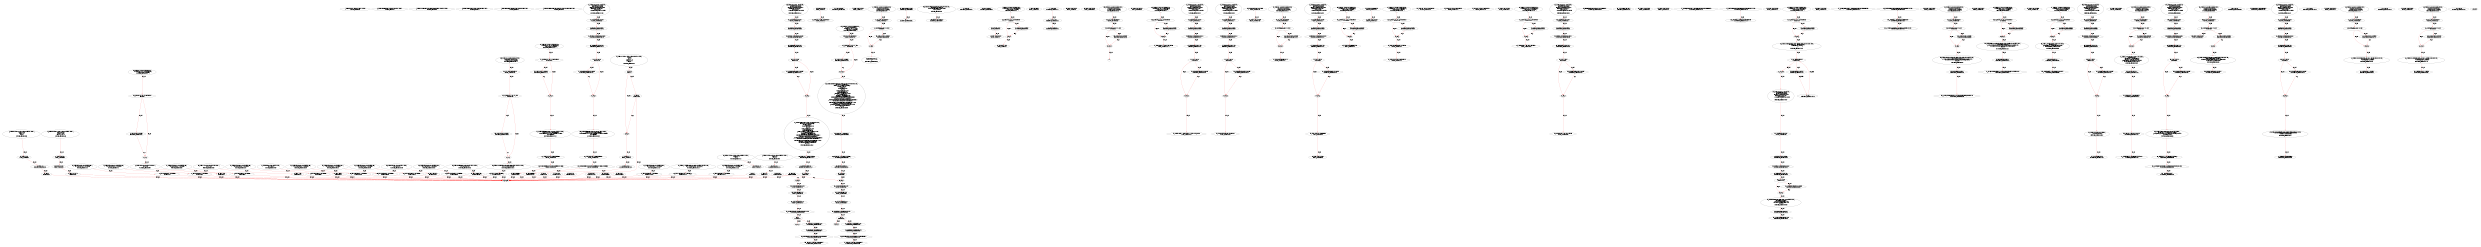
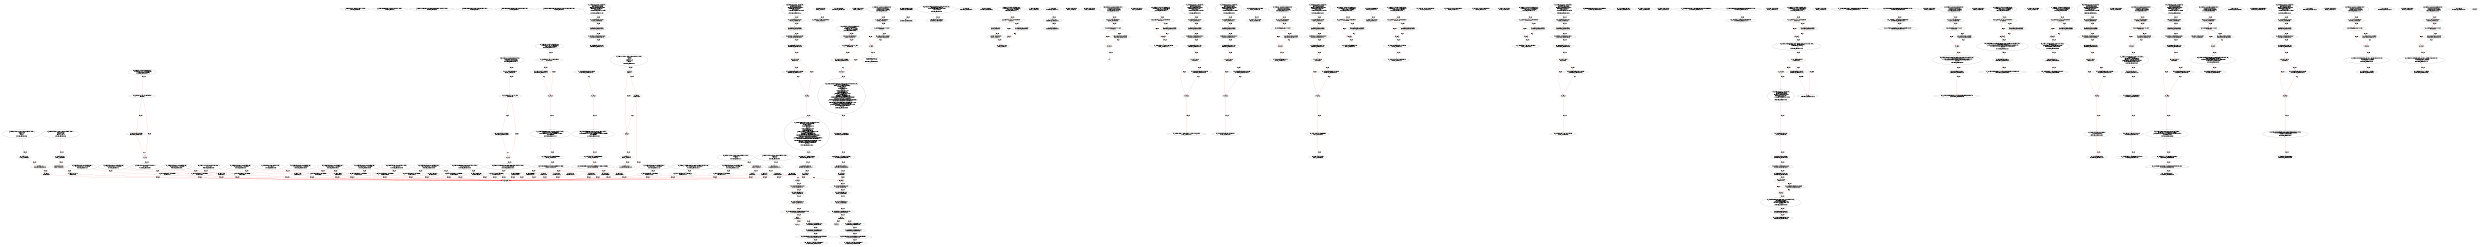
edge "396_ if_startTime + (5 * 1 days) == _vtime 2794-if-397-398" -> "393_ address winner_tmstmp35; 2774-new_variable-394-394": now "396_ if_startTime + (5 * 1 days) == _vtime 2794-if-397-398" -> "396_ end_if"
node "338_ end_if": label "338_ end_if" -> "338_ bugv_if"
edge "68_ end_if" -> "70_ string private _symbol; 482-new_variable-71-71": now "66_ address winner_tmstmp18; 451-new_variable-67-67" -> "70_ string private _symbol; 482-new_variable-71-71"
node "226_ if_now % 15 == 0 1454-if-227-229": removed
edge "21_ uint256 c = a / b; 189-new_variable-22-22" -> "22_ return c; 197-return-23-23": added, label "next_line"
